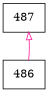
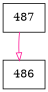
edge "486" -> "487": reversed
